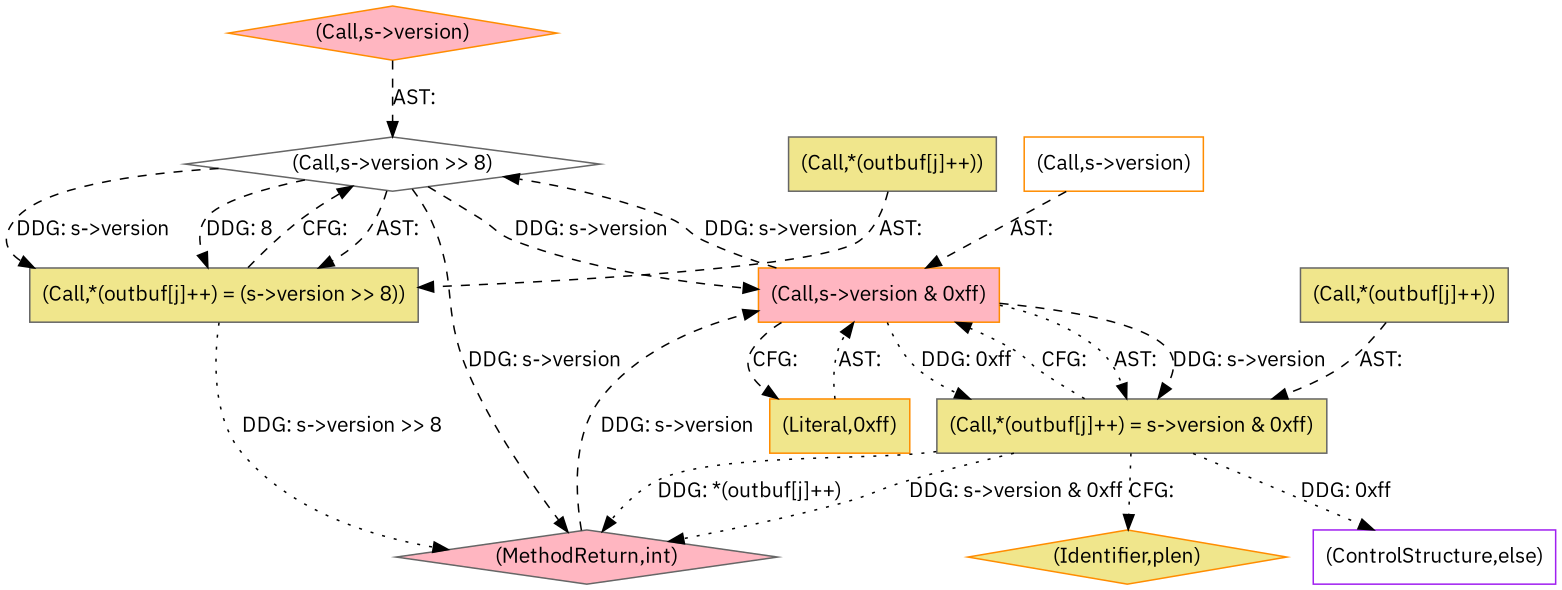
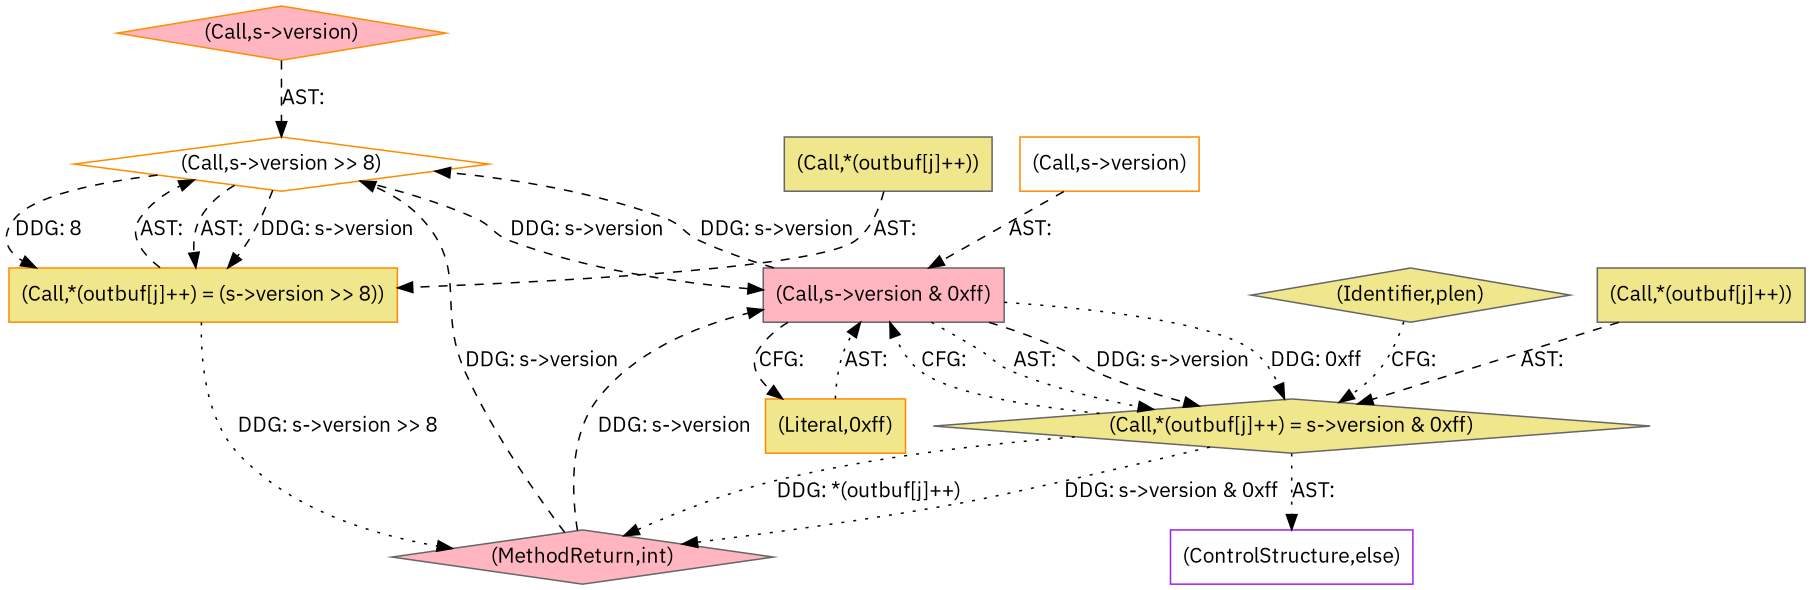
node "(Call,s->version >> 8)": color gray40 -> darkorange
edge "(Call,*(outbuf[j]++) = (s->version >> 8))" -> "(Call,s->version >> 8)": label "CFG: " -> "AST: "
node "(Call,*(outbuf[j]++) = (s->version >> 8))": color gray40 -> darkorange
node "(Call,s->version & 0xff)": color darkorange -> gray40
edge "(Call,s->version >> 8)" -> "(MethodReturn,int)": reversed
node "(Call,*(outbuf[j]++) = s->version & 0xff)": shape box -> diamond
edge "(Call,*(outbuf[j]++) = s->version & 0xff)" -> "(Identifier,plen)": reversed
edge "(Call,*(outbuf[j]++) = s->version & 0xff)" -> "(ControlStructure,else)": label "DDG: 0xff" -> "AST: "
node "(Identifier,plen)": color darkorange -> gray40
